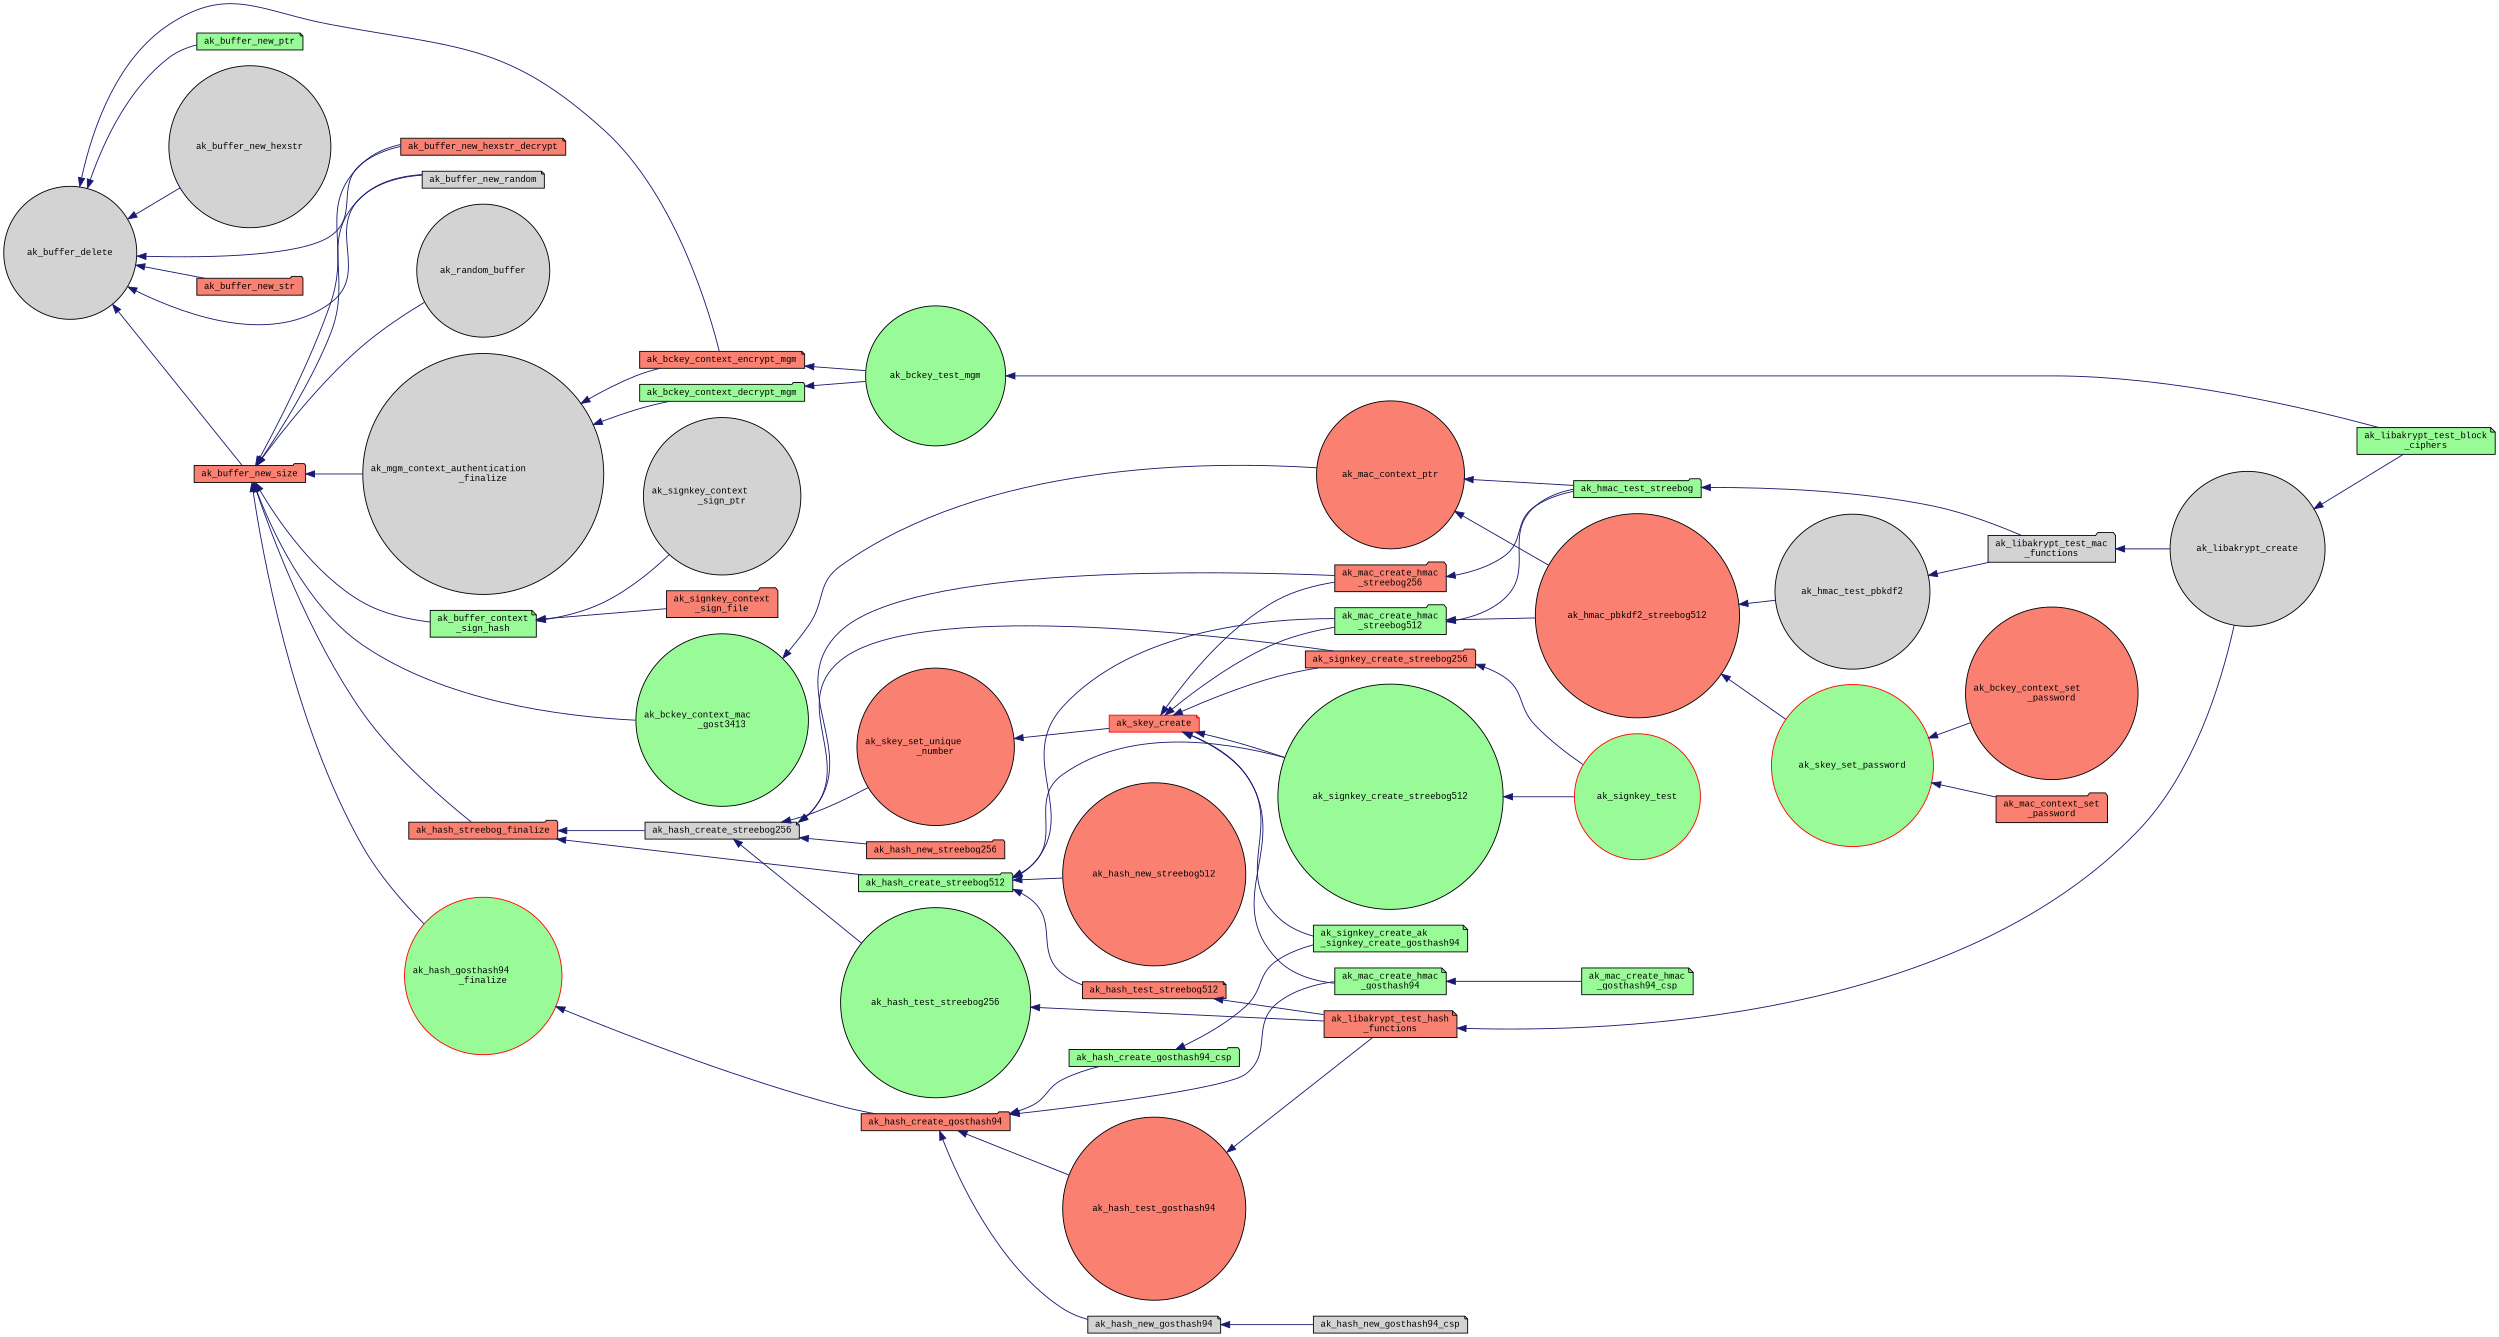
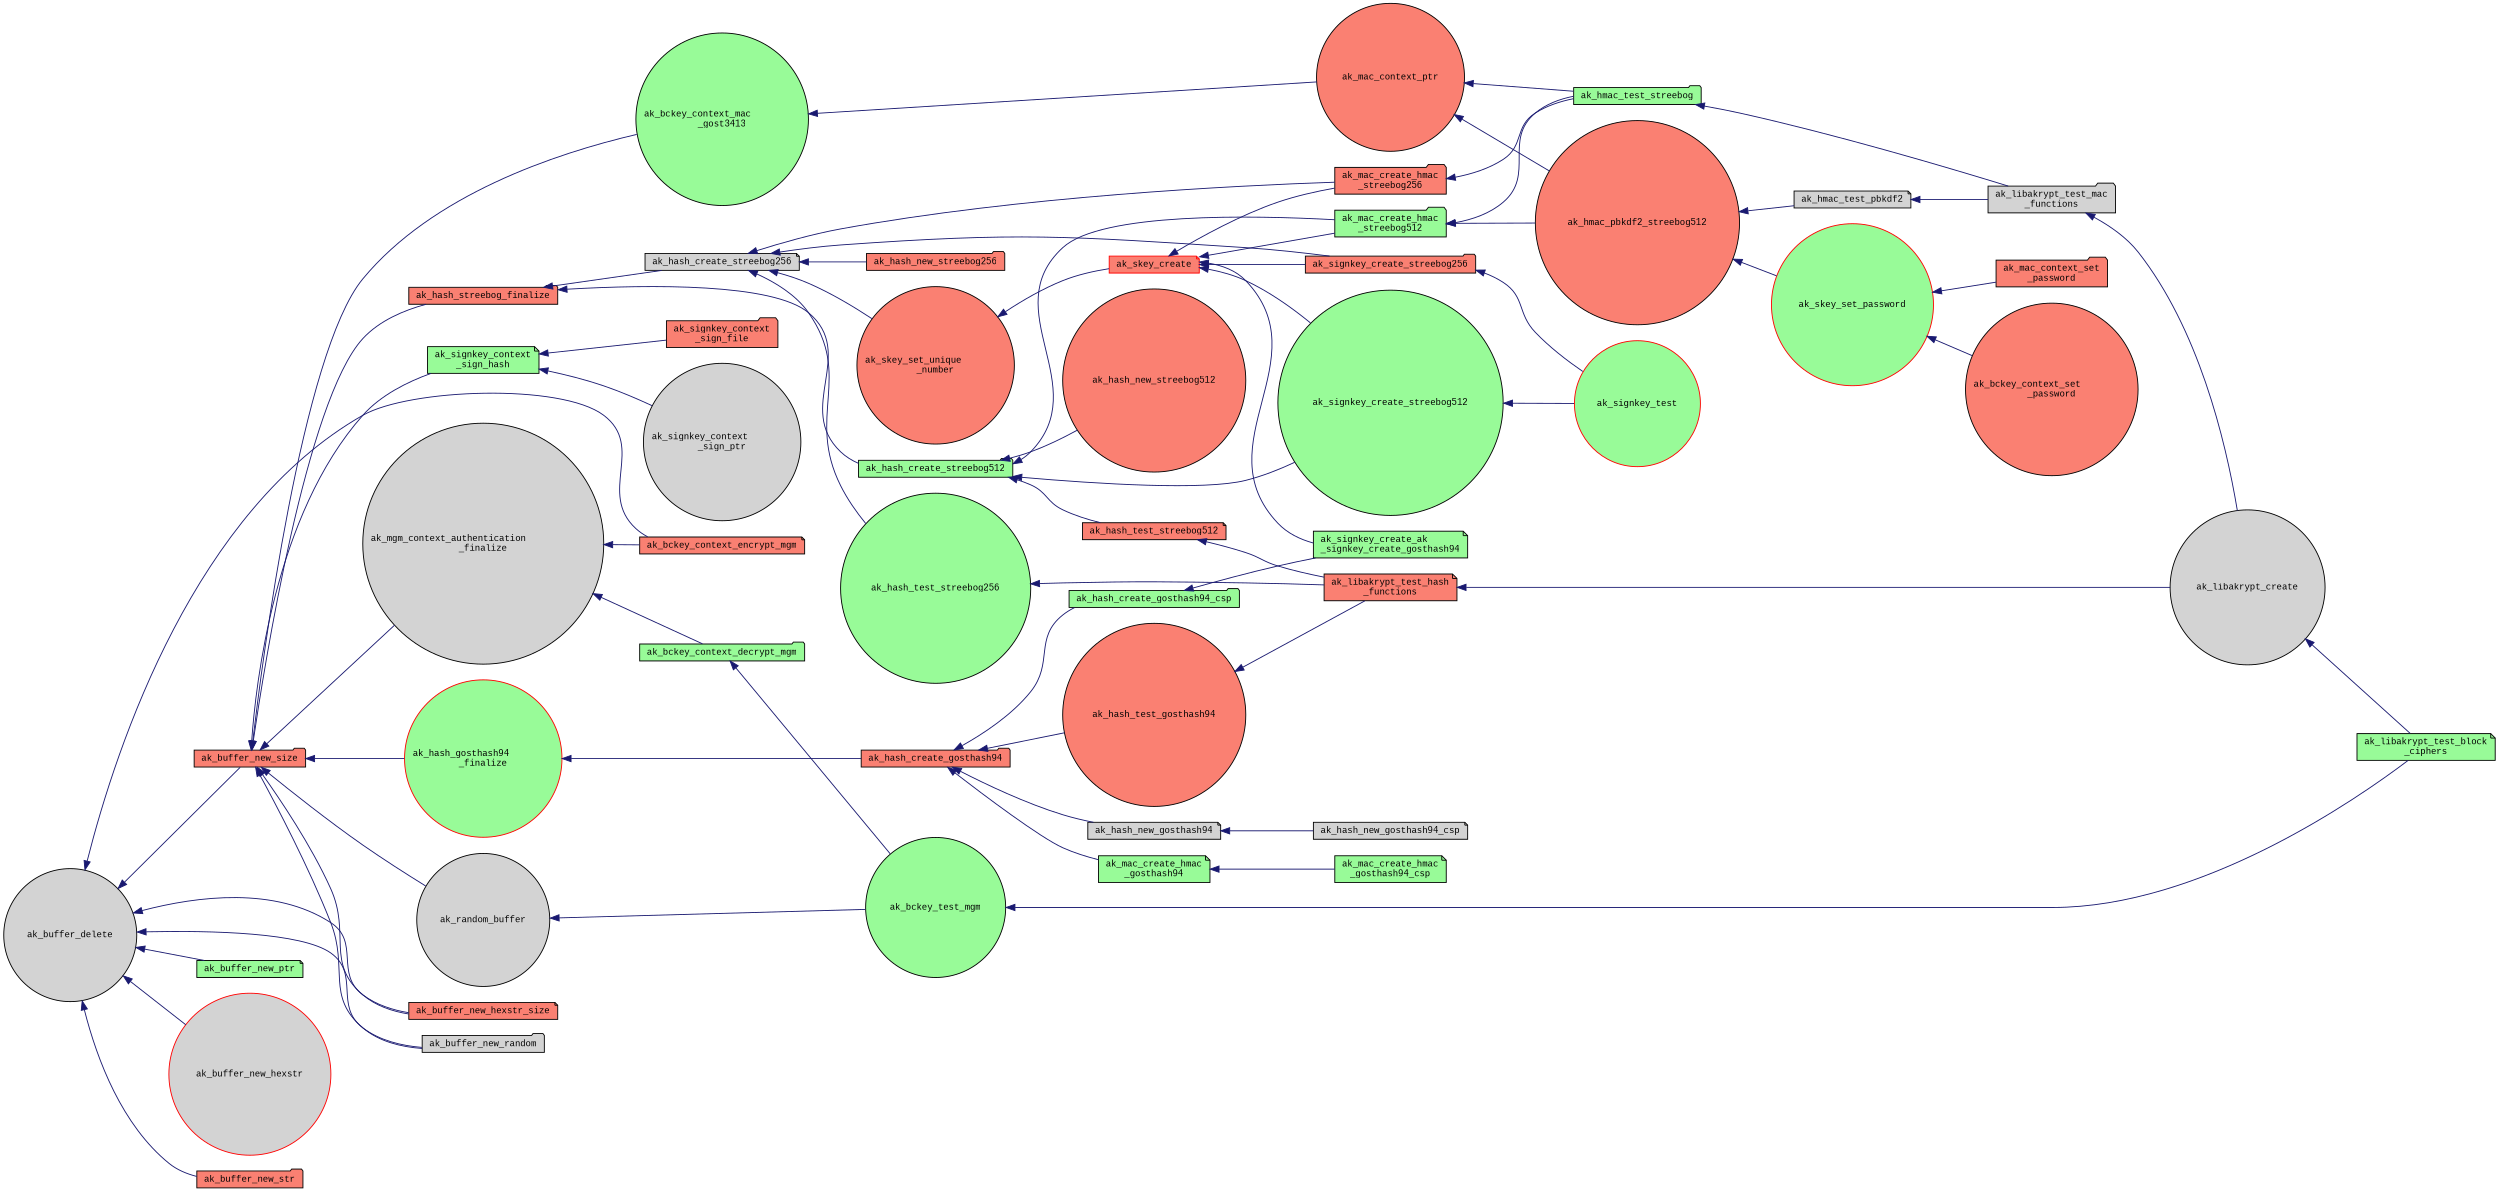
node "ak_buffer_new_hexstr": color black -> red
node "ak_buffer_new_hexstr_decrypt": label "ak_buffer_new_hexstr_decrypt" -> "ak_buffer_new_hexstr_size"
node "ak_buffer_new_random": shape note -> folder
edge "ak_bckey_test_mgm" -> "ak_bckey_context_encrypt_mgm": now "ak_bckey_test_mgm" -> "ak_random_buffer"
node "ak_hmac_test_pbkdf2": shape circle -> note
node "ak_buffer_context _sign_hash": label "ak_buffer_context _sign_hash" -> "ak_signkey_context _sign_hash"
edge "ak_mac_create_hmac _gosthash94" -> "ak_skey_create": removed
